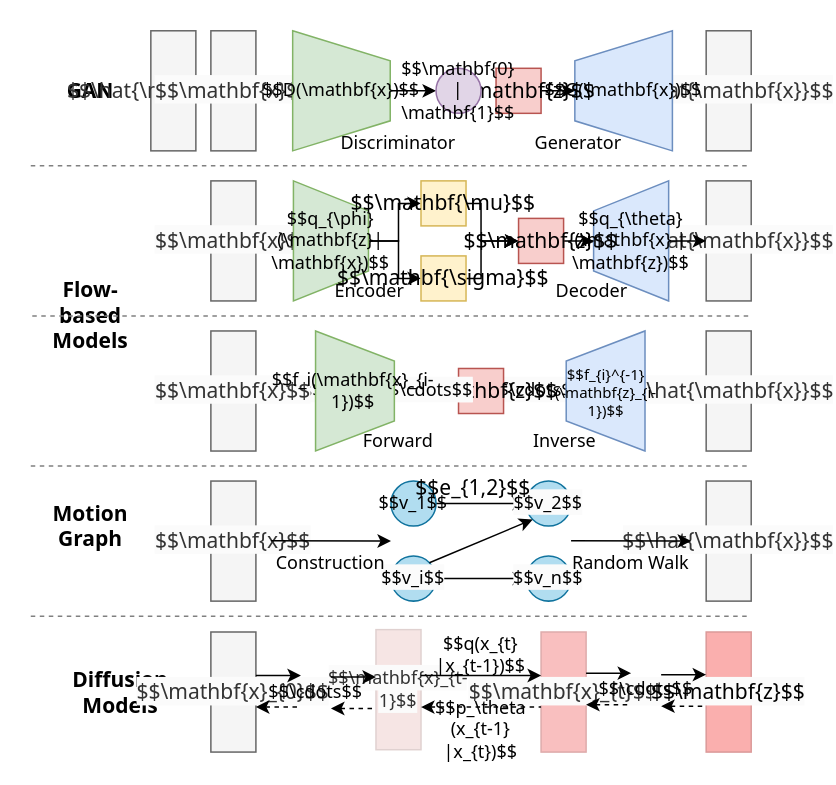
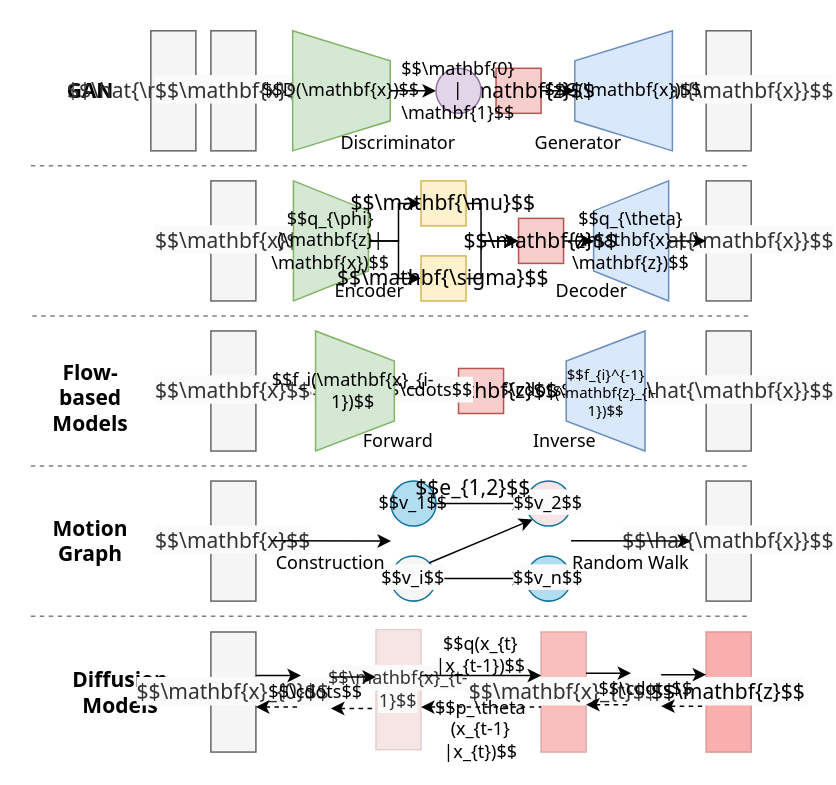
node "Flow-based Models": moved (91, 316) -> (91, 398)
node "$$v_2$$": fillcolor #b1ddf0 -> #f6e5e4
node "Motion Graph": moved (91, 526) -> (91, 541)
node "$$v_i$$": fillcolor #b1ddf0 -> #f5f5f5
